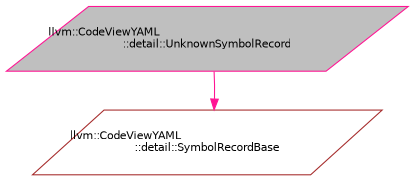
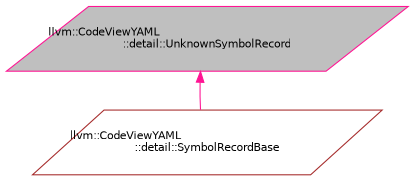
edge "llvm::CodeViewYAML ::detail::UnknownSymbolRecord" -> "llvm::CodeViewYAML ::detail::SymbolRecordBase": reversed
